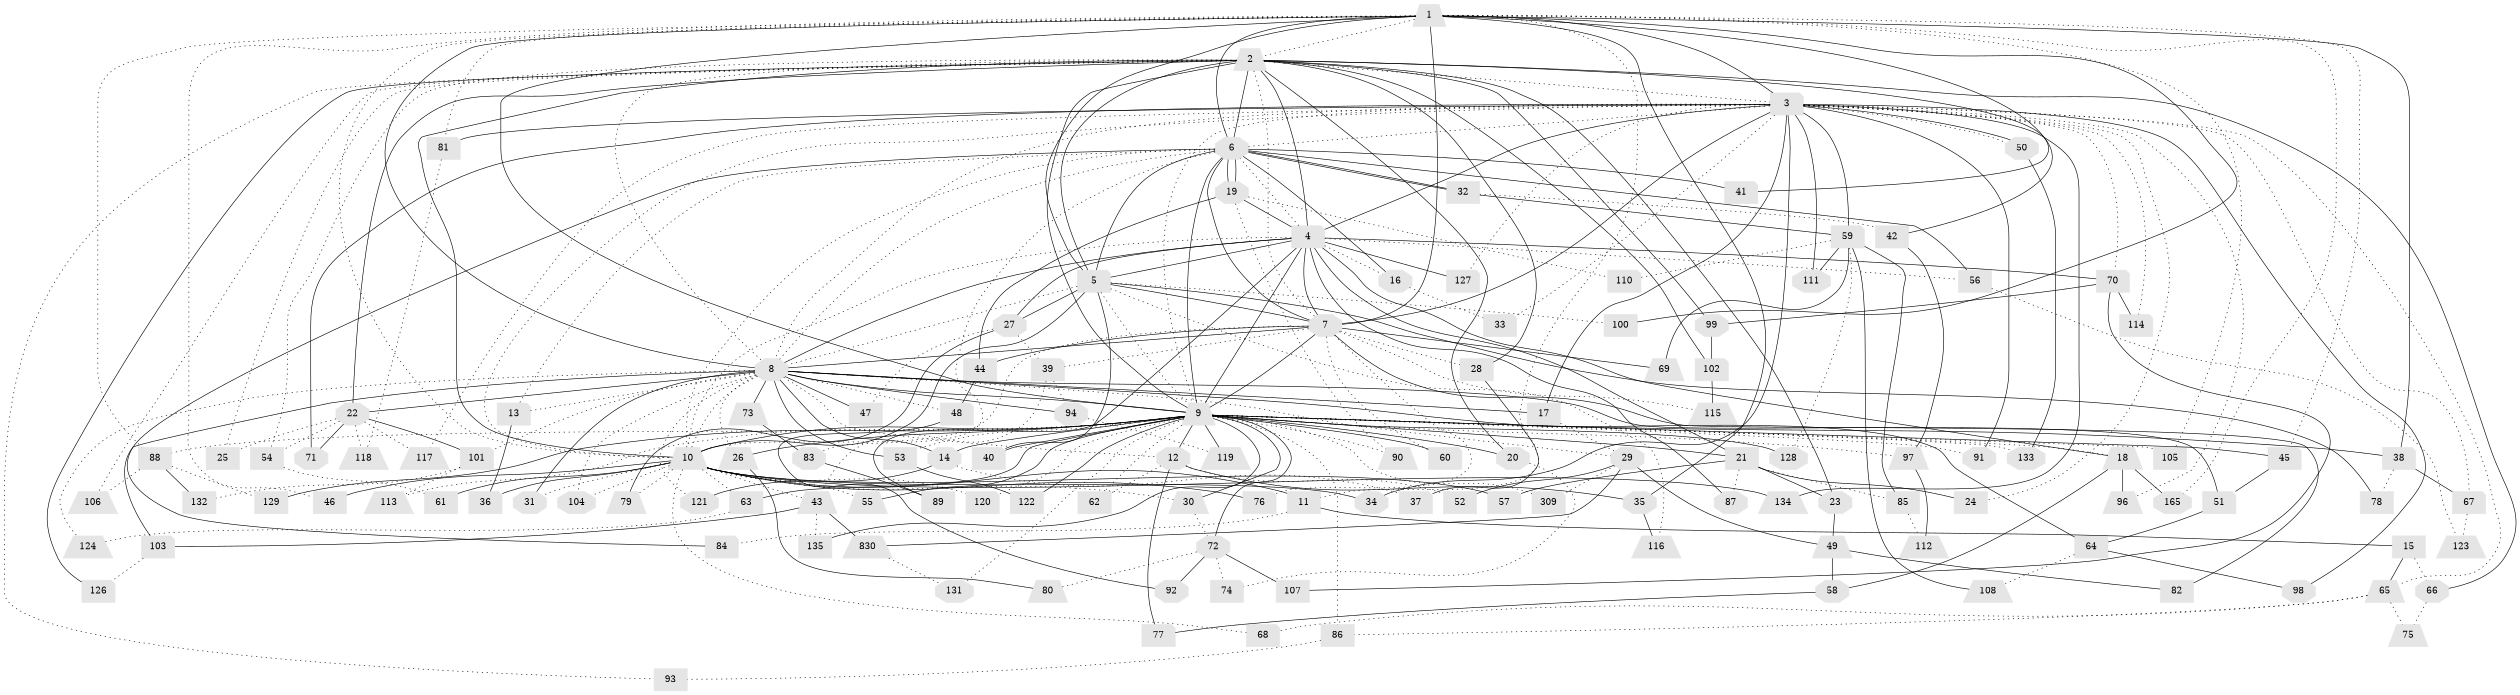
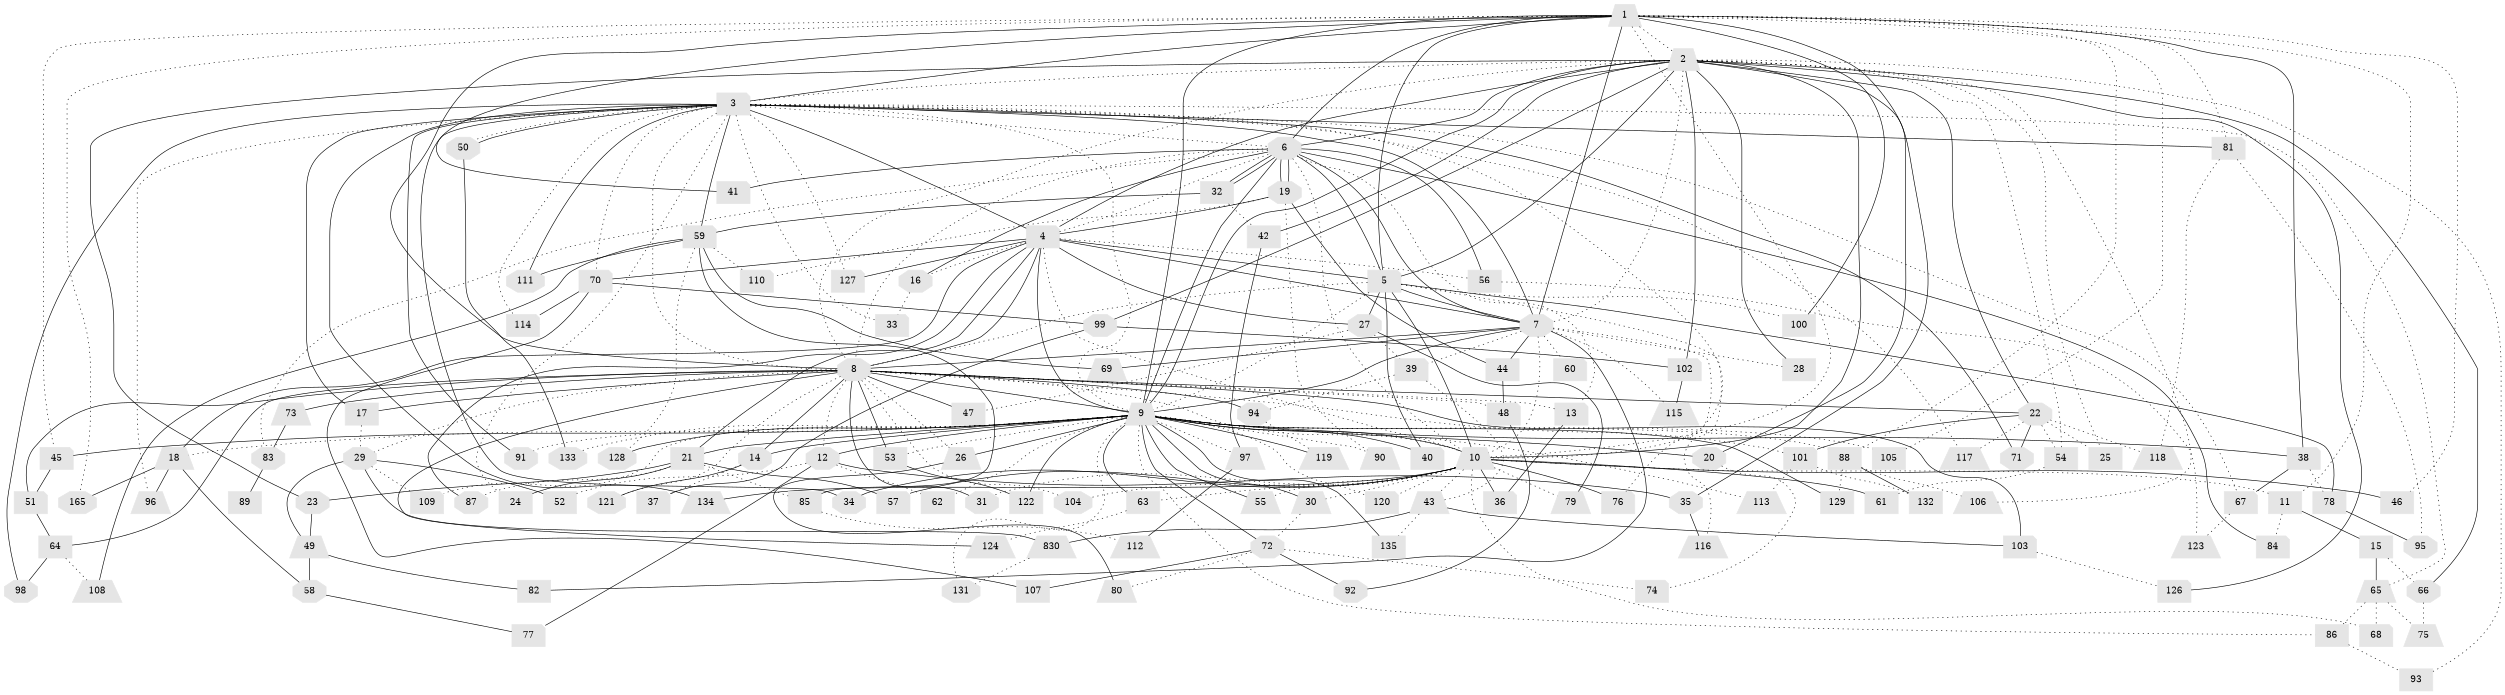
edge "8" -- "124": style dotted -> solid
edge "4" -- "89": removed
edge "9" -- "60": removed
edge "28" -- "37": now "99" -- "37"
edge "10" -- "11": style solid -> dotted
node "309": label "309" -> "109"
node "95": added
